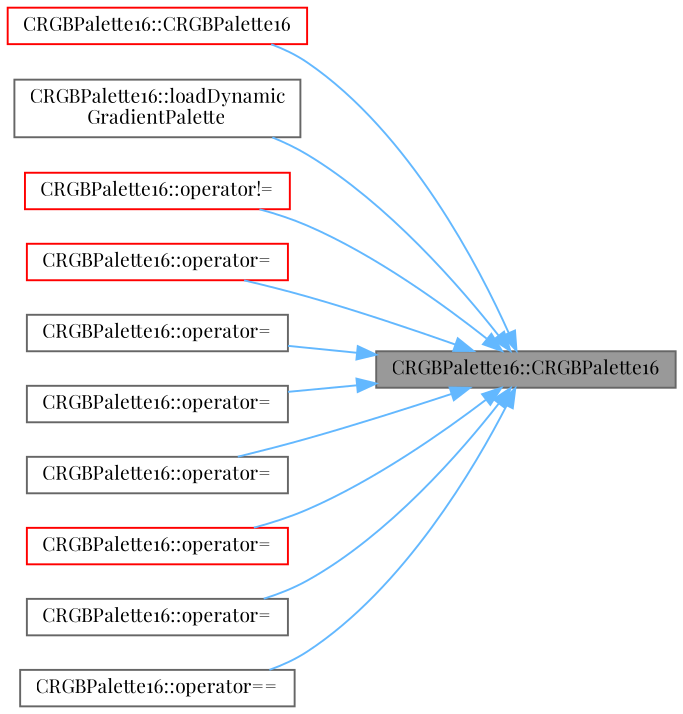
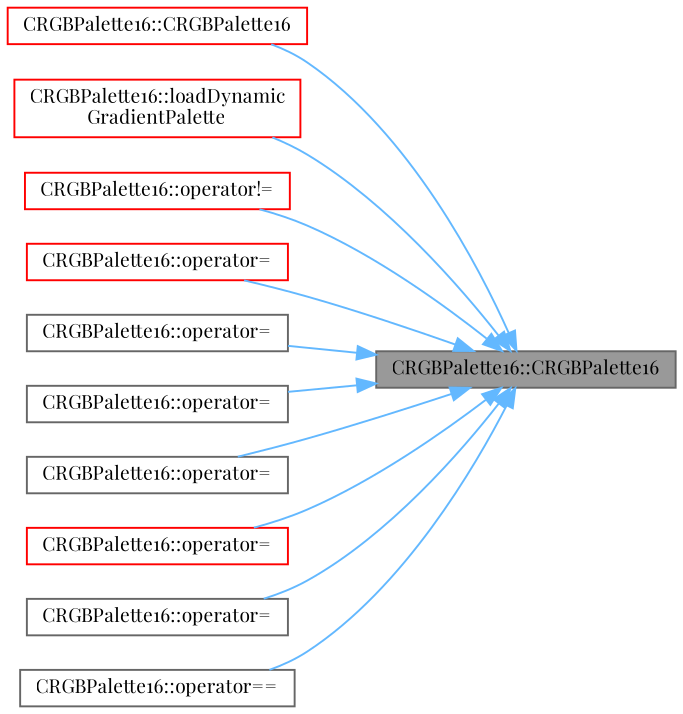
node "CRGBPalette16::loadDynamic GradientPalette": color gray40 -> red
